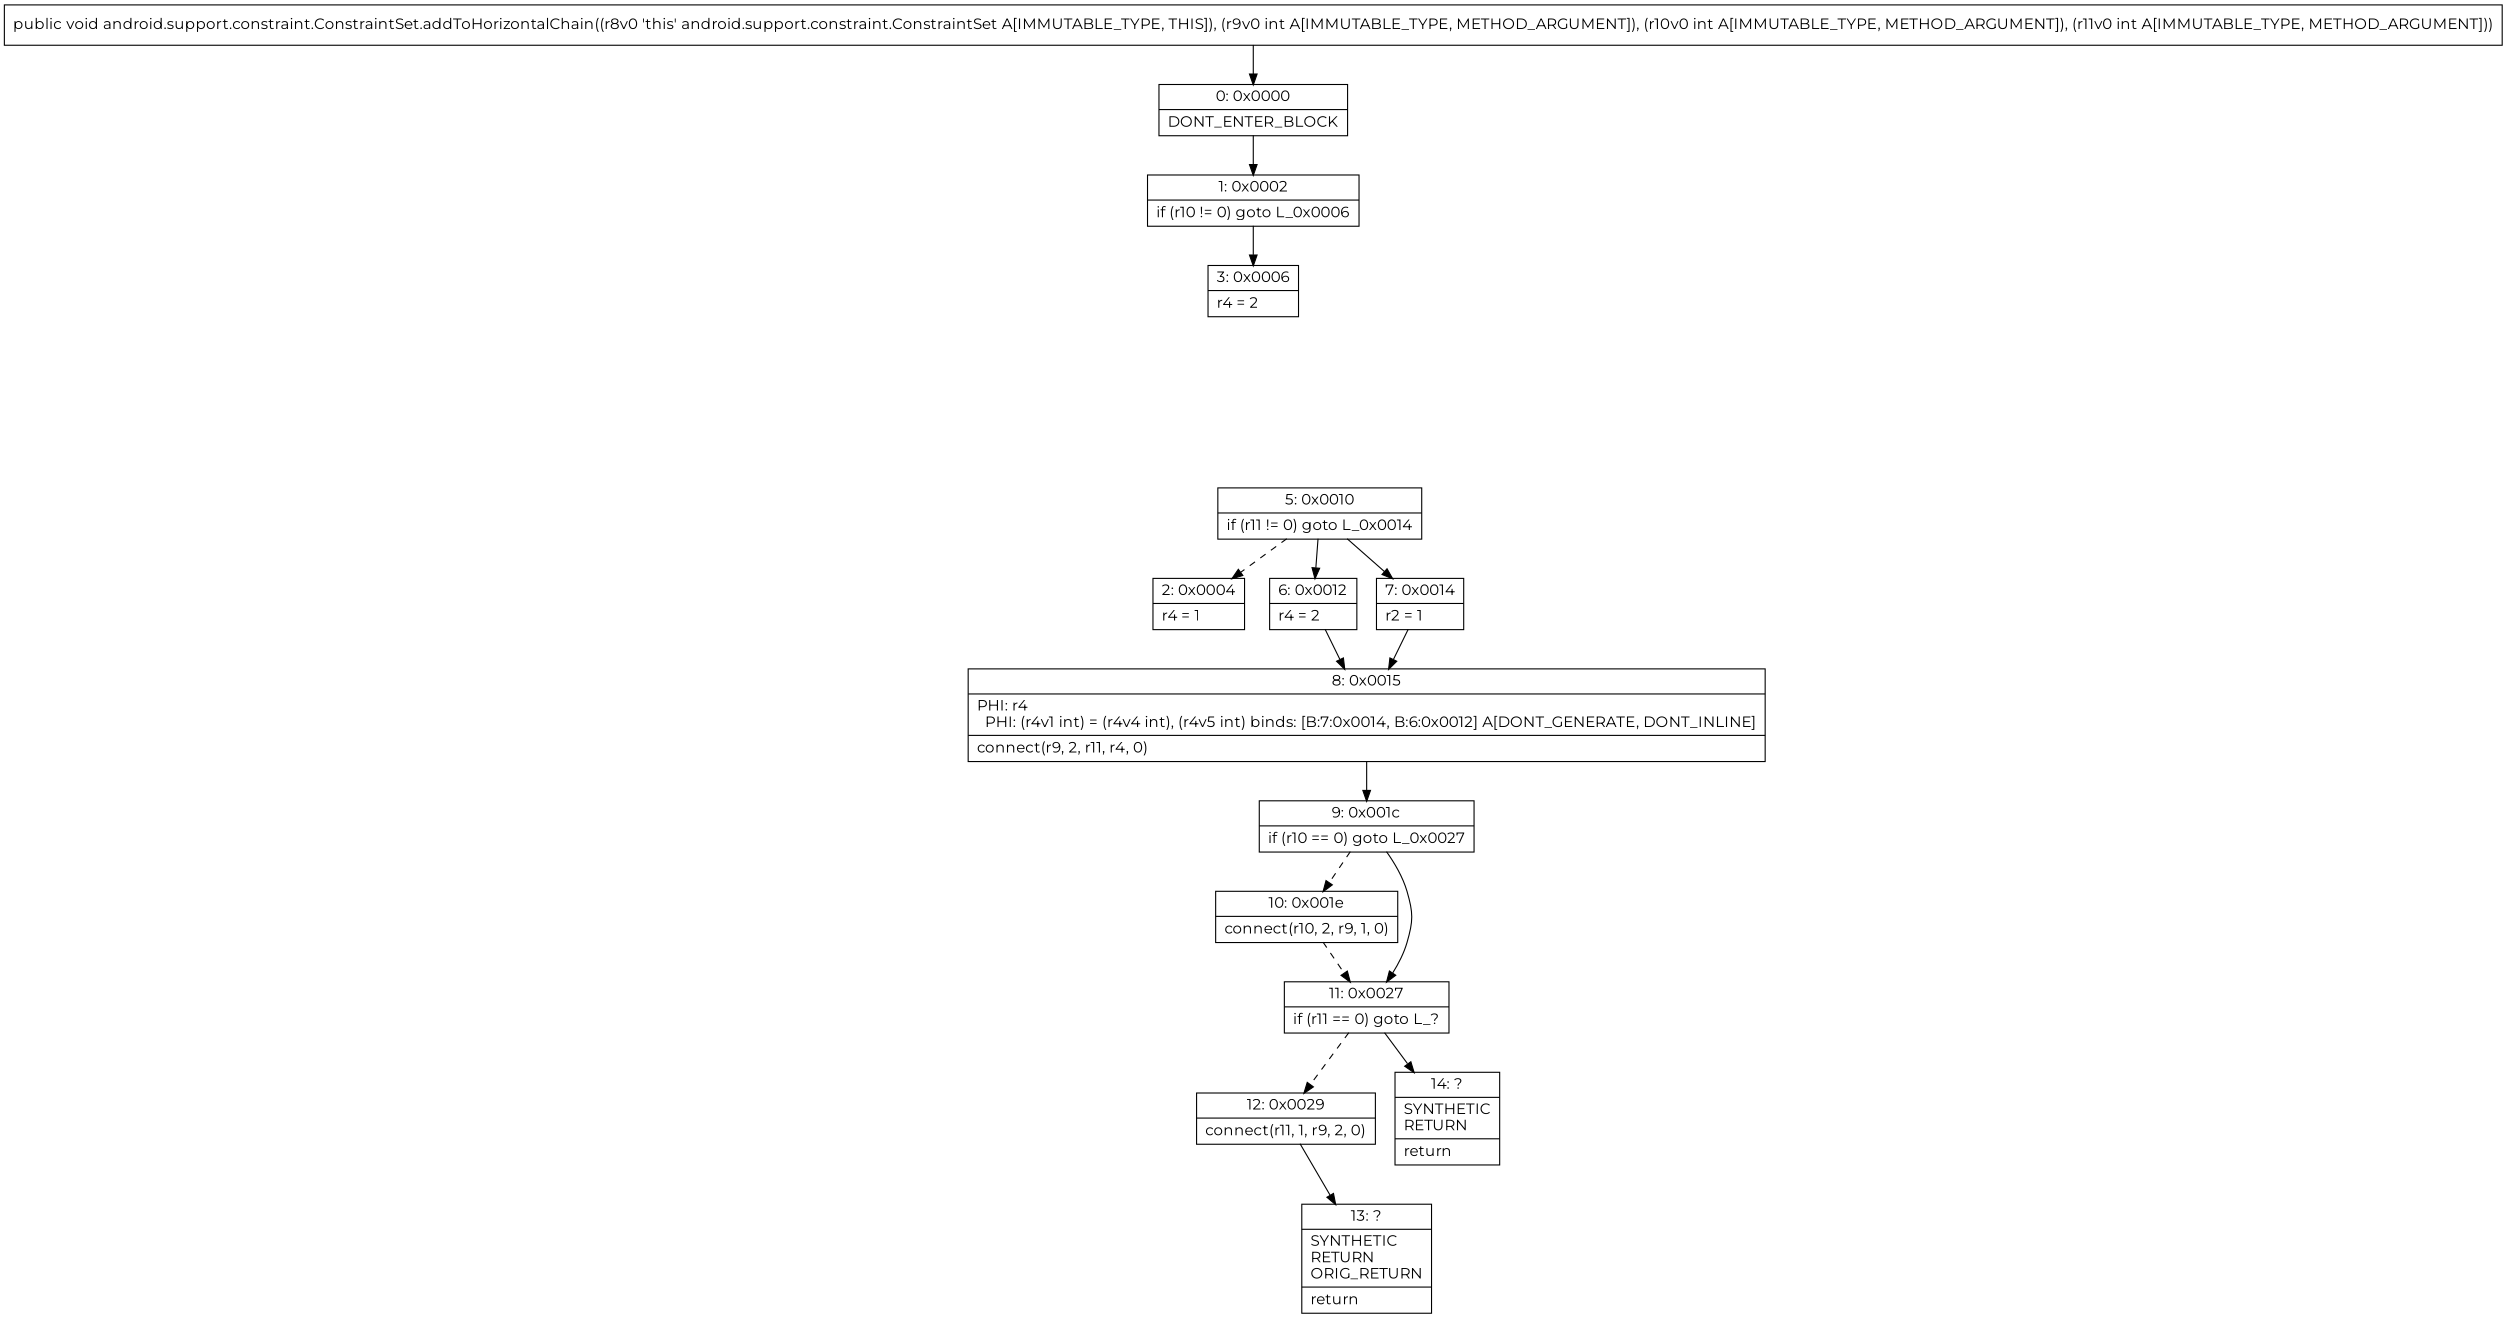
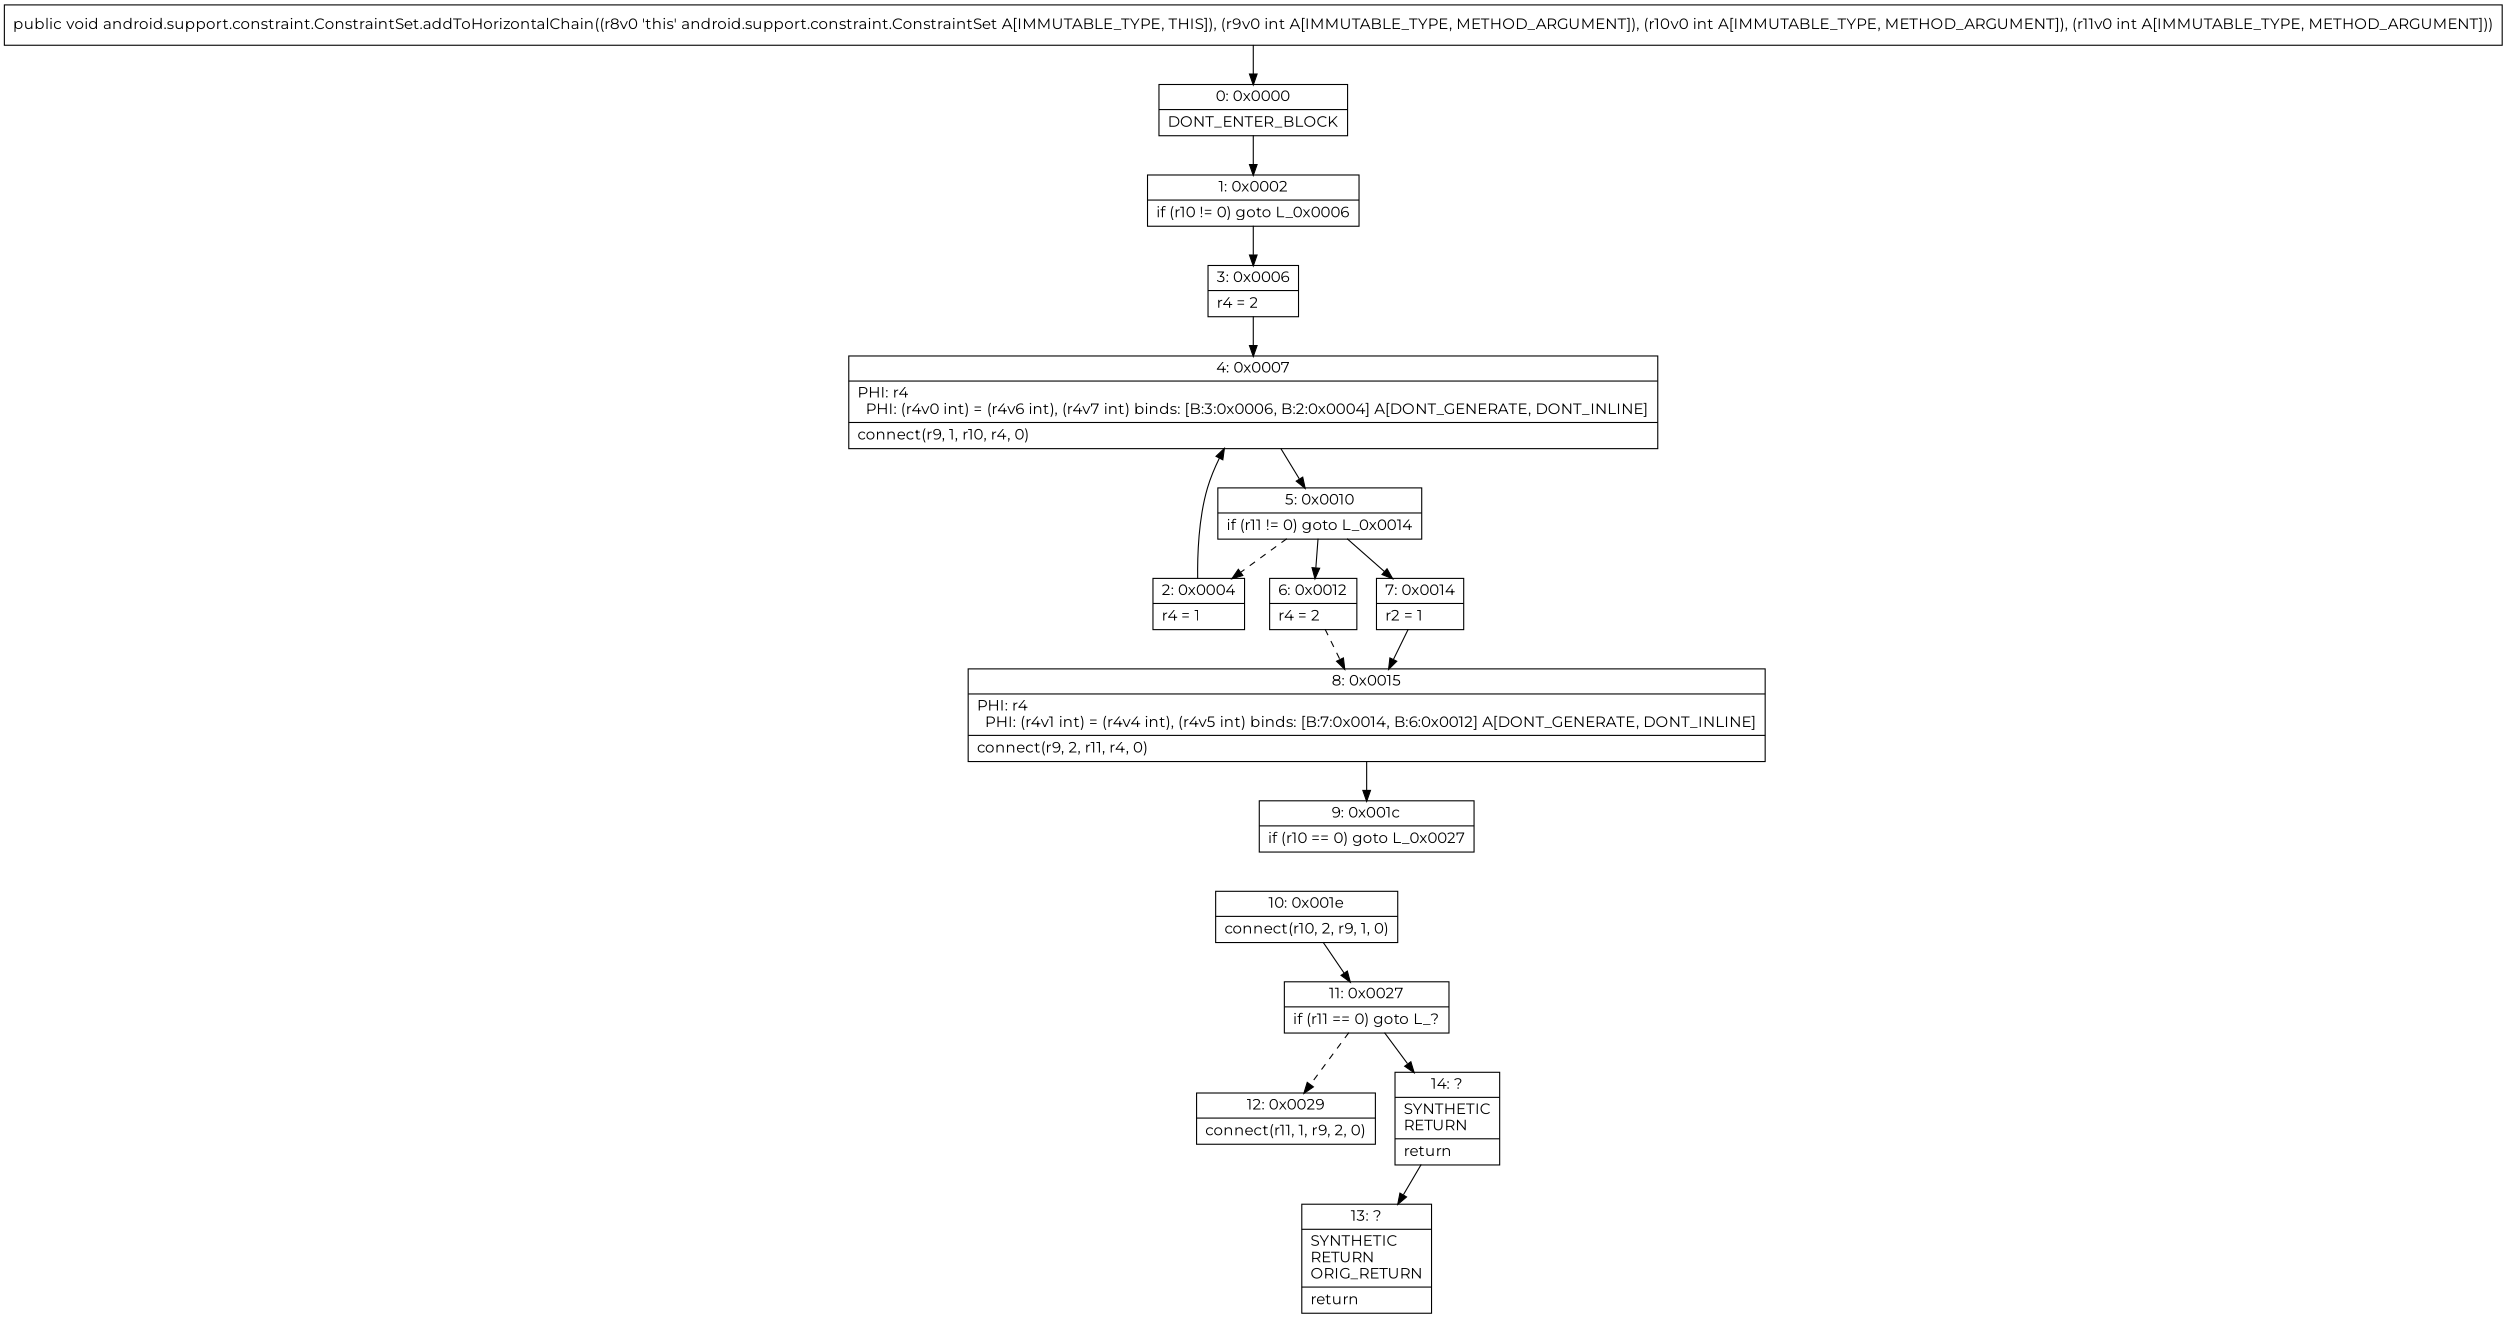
node "4: 0x0007": added
edge "6: 0x0012" -> "8: 0x0015": style solid -> dashed
edge "9: 0x001c" -> "10: 0x001e": removed
edge "9: 0x001c" -> "11: 0x0027": removed
edge "10: 0x001e" -> "11: 0x0027": style dashed -> solid
edge "12: 0x0029" -> "13: ?": now "14: ?" -> "13: ?"
